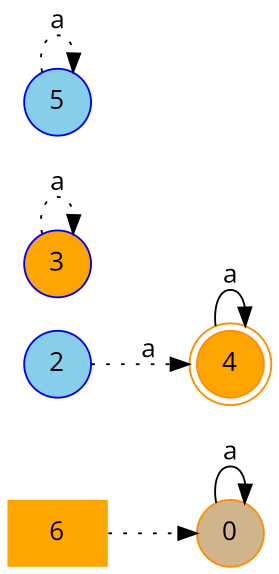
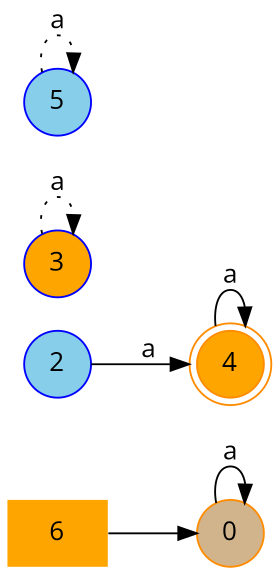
edge "2" -> "4": style dotted -> solid
edge "6" -> "0": style dotted -> solid
